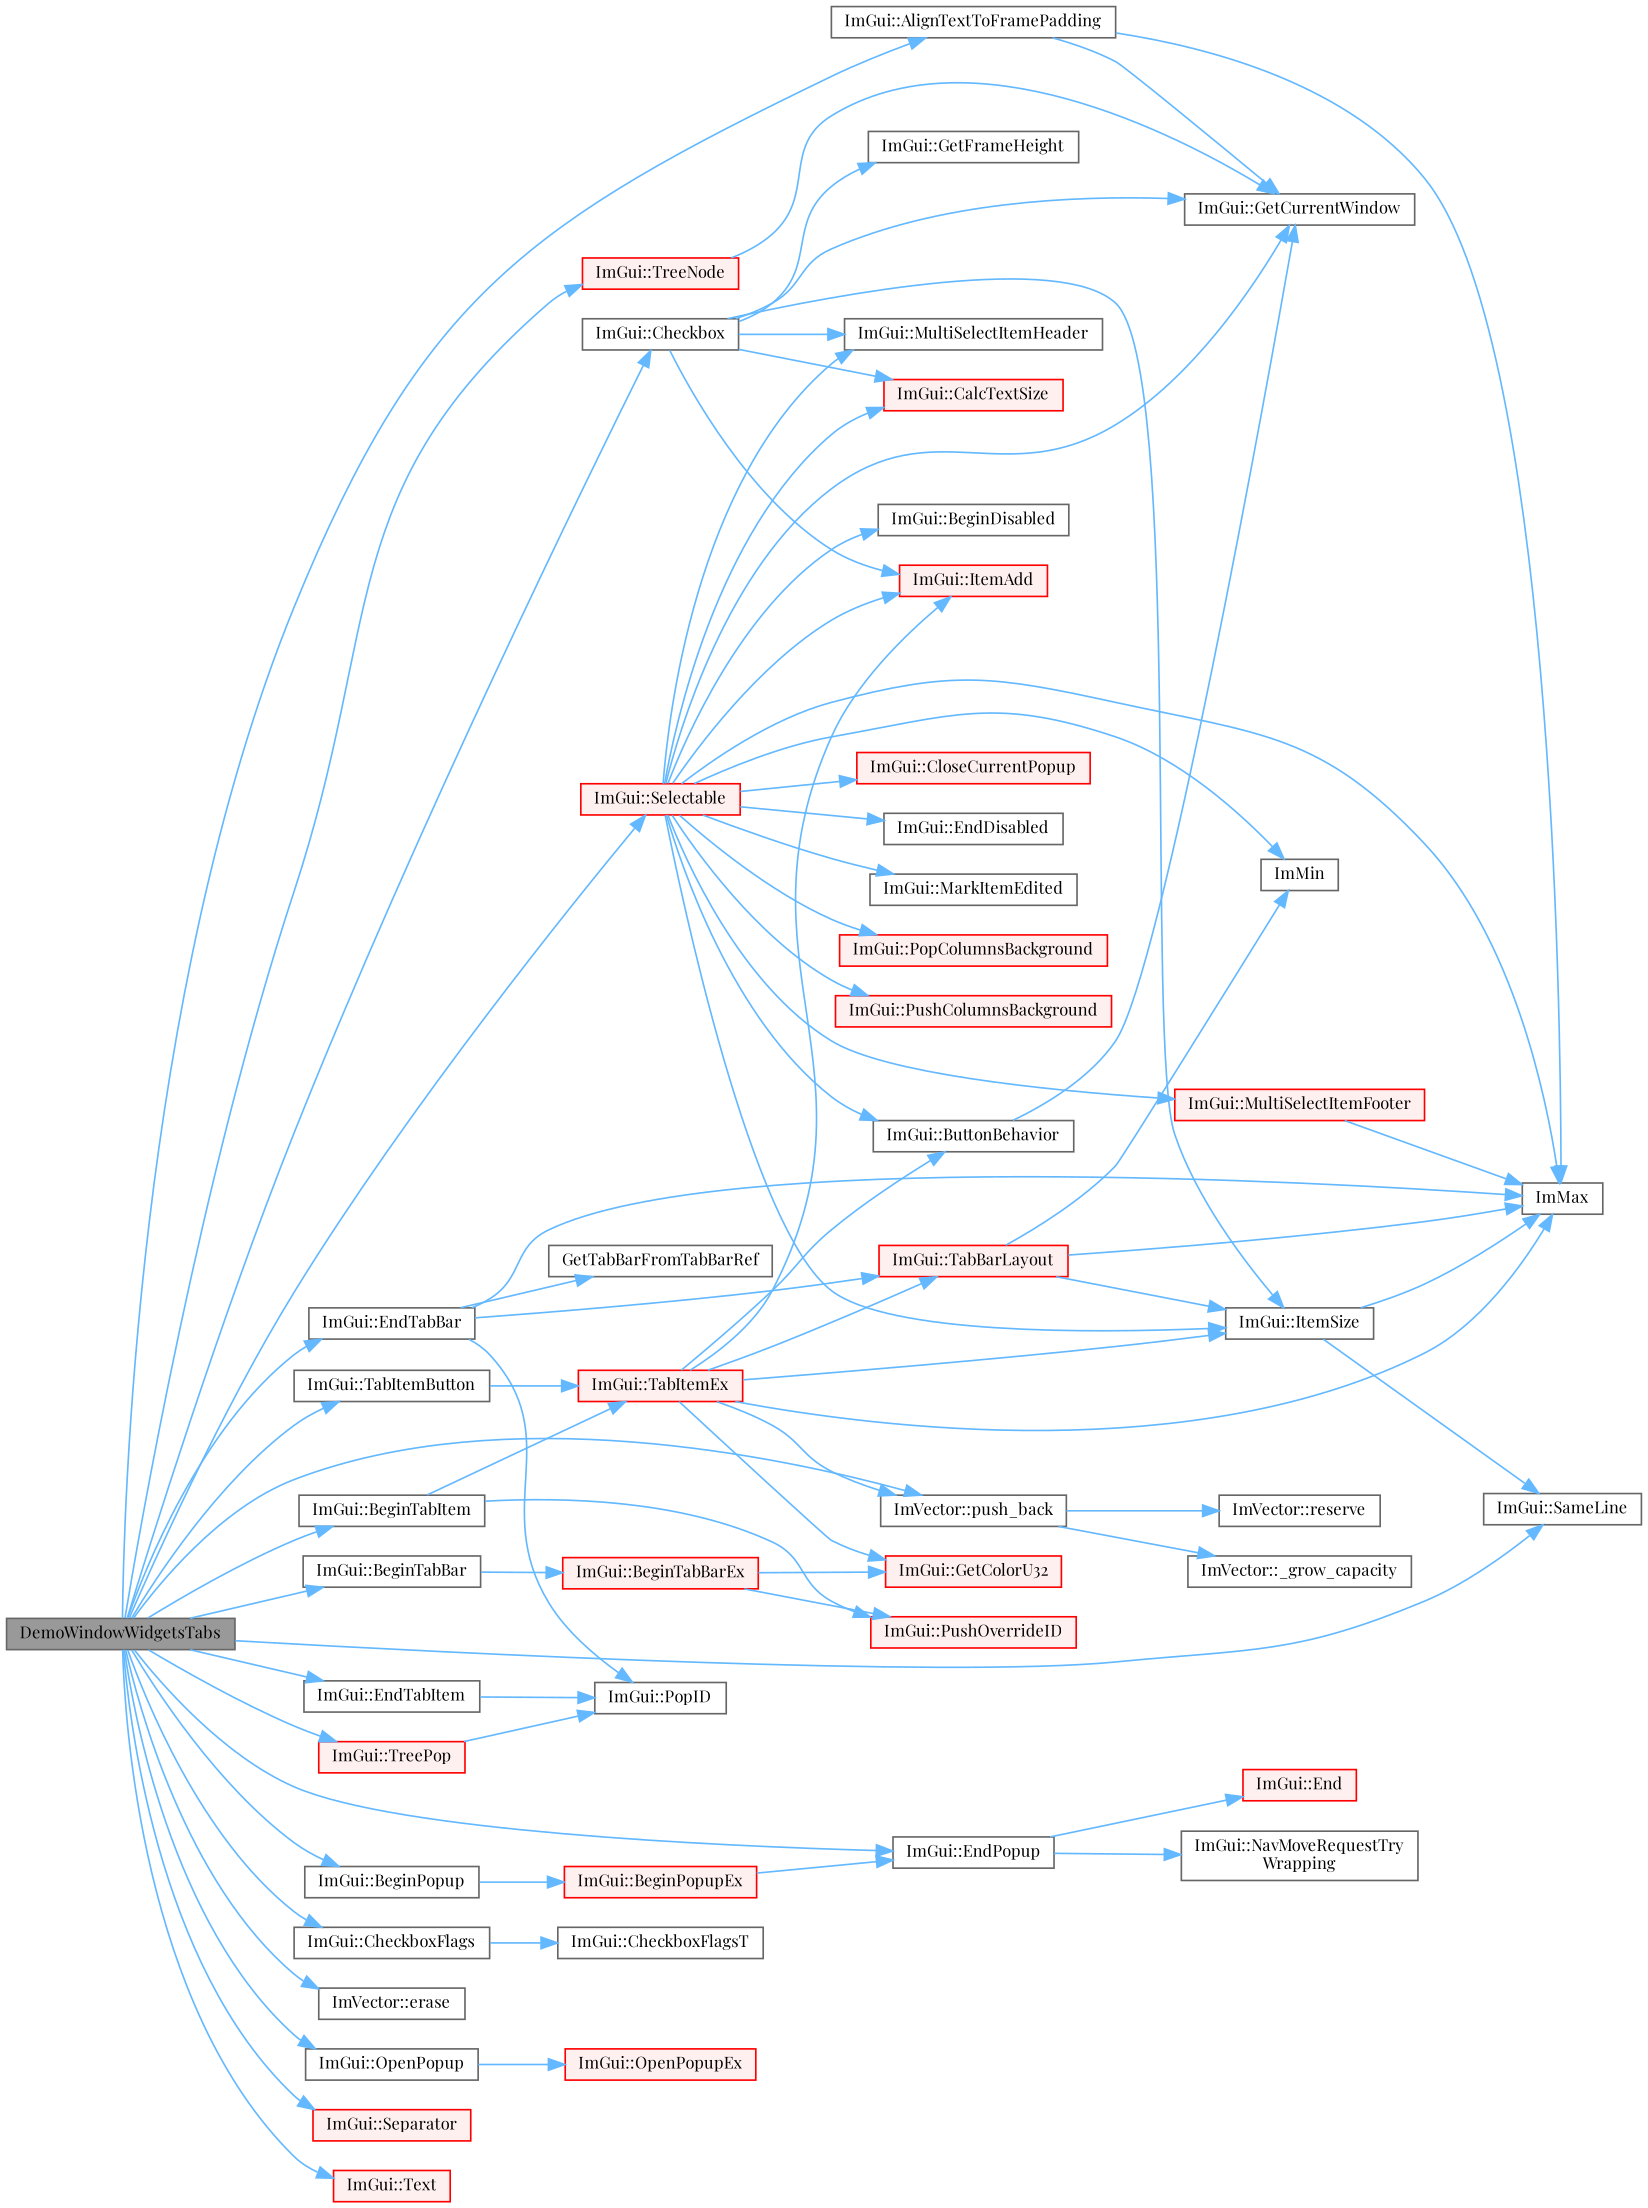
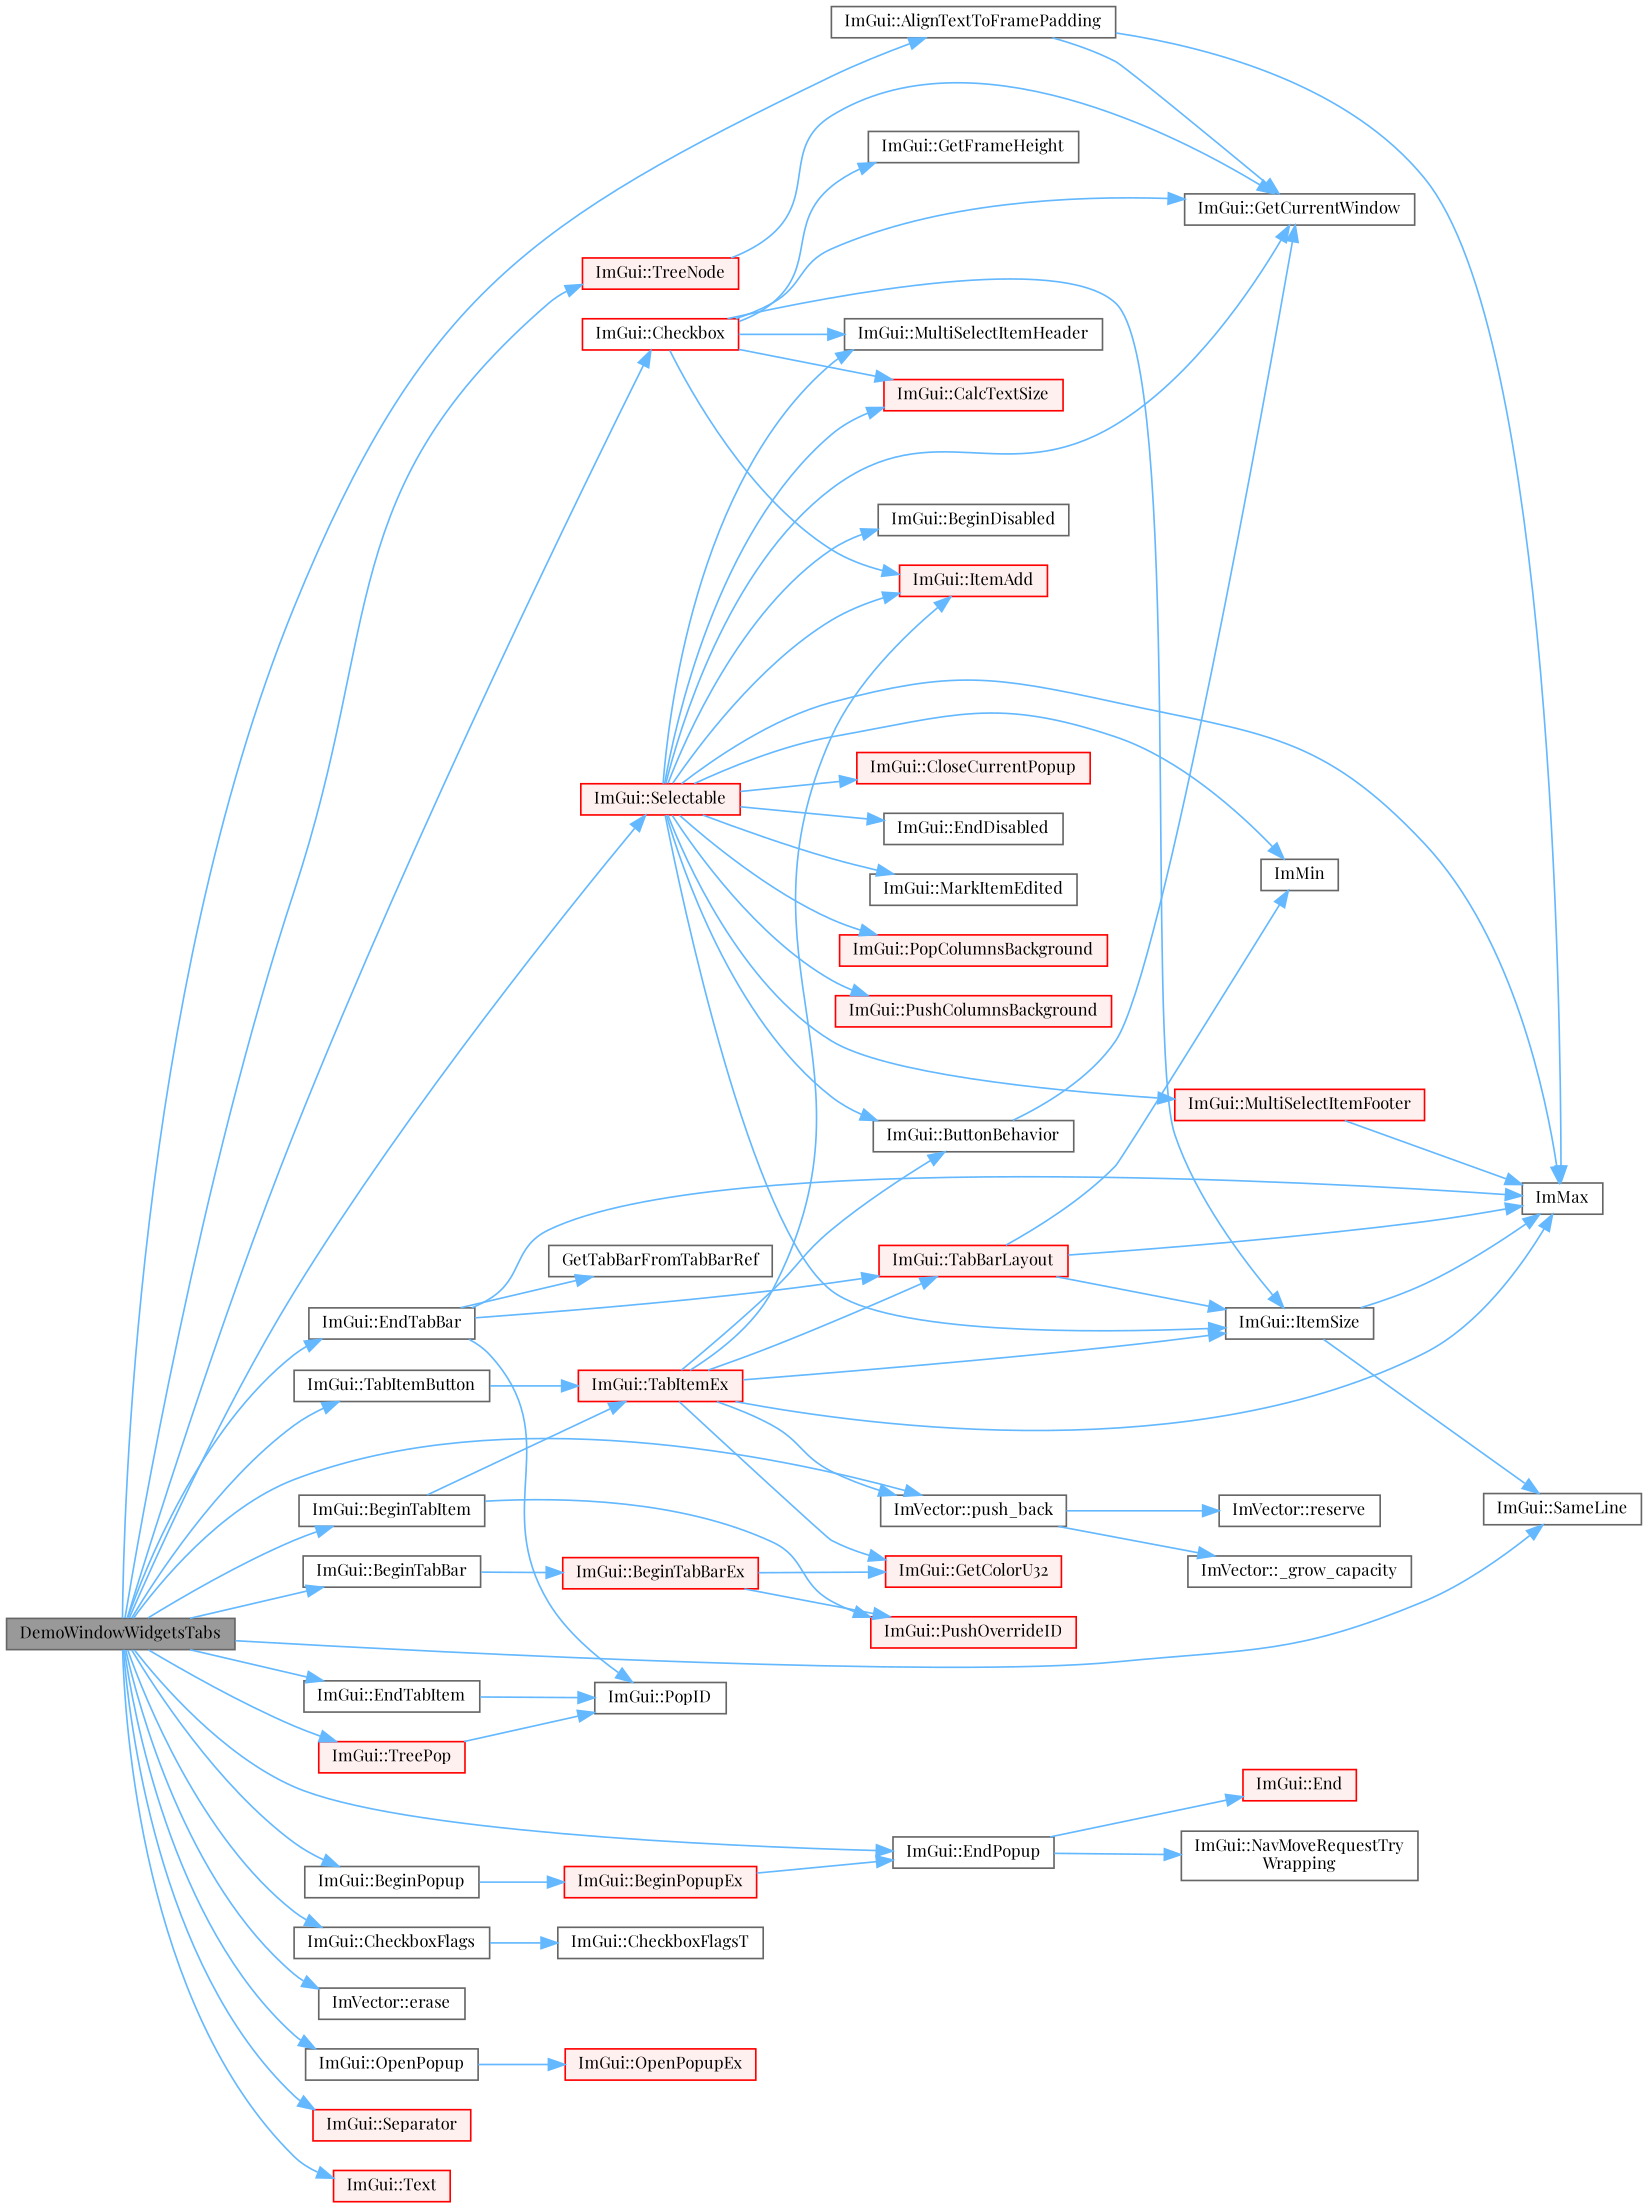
node "ImGui::Checkbox": color grey40 -> red
